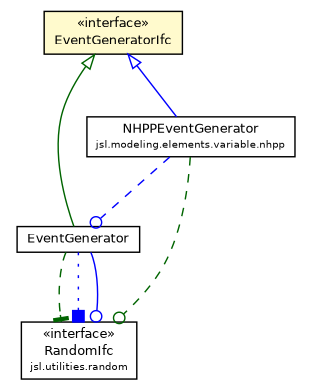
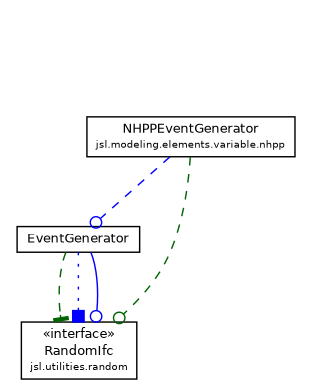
node "EventGeneratorIfc": removed
